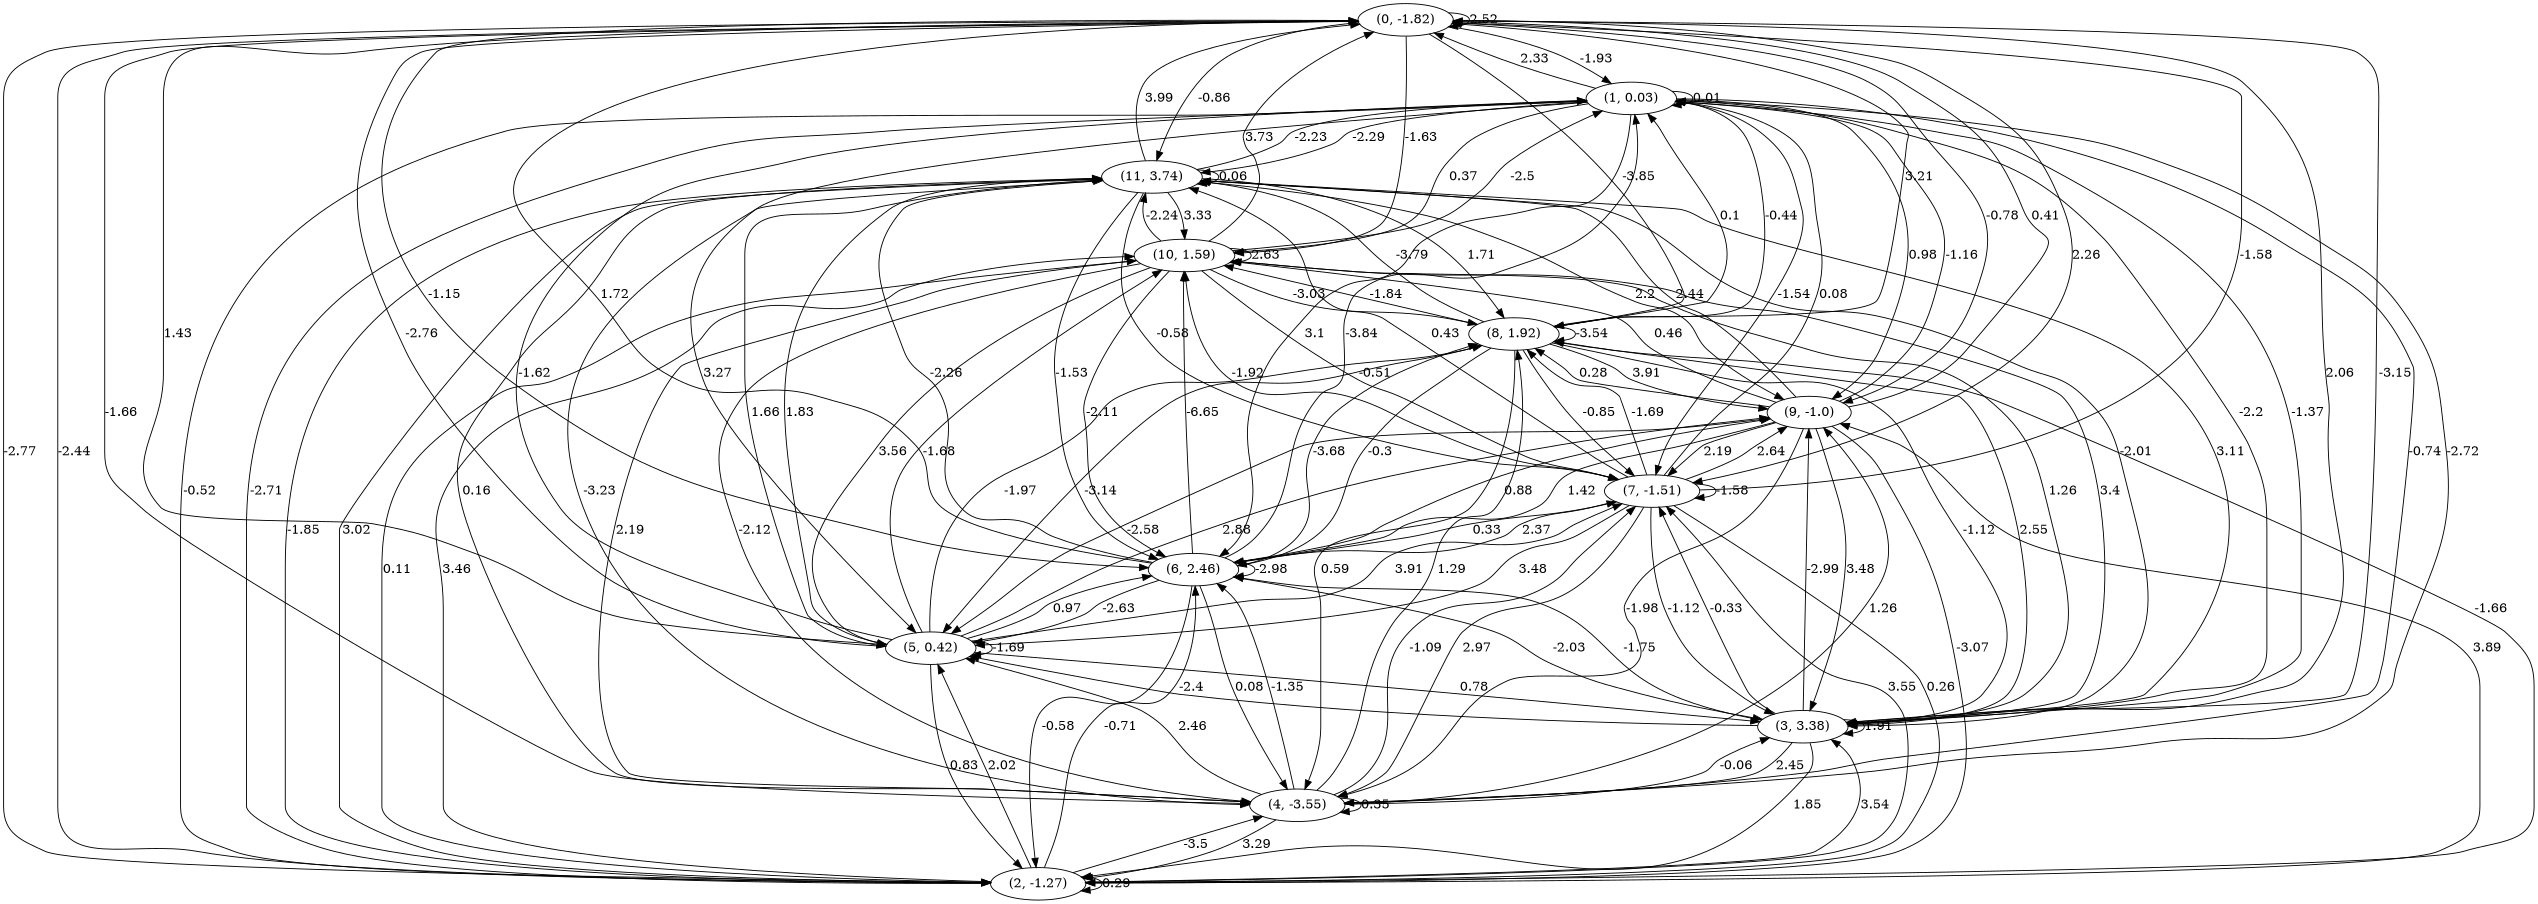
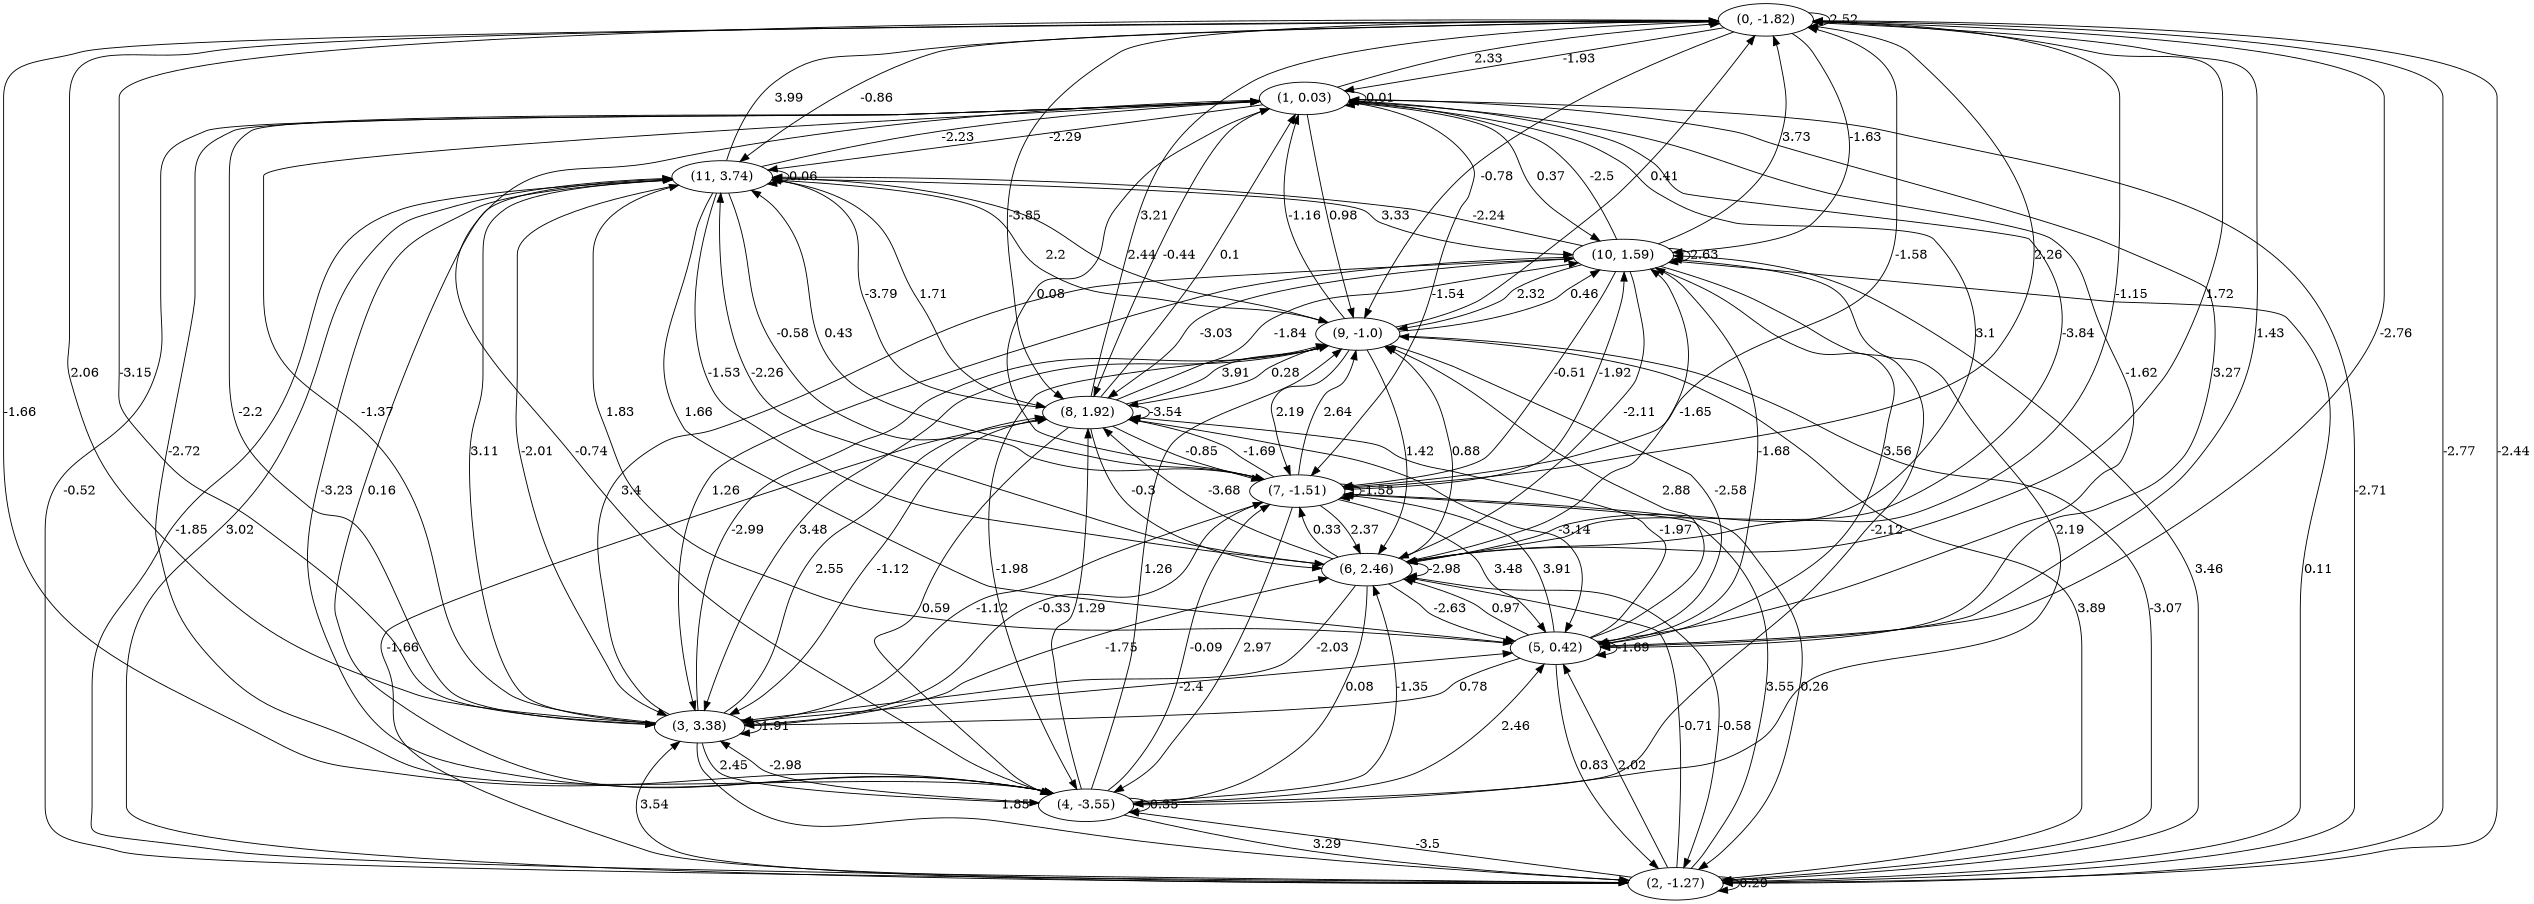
edge "(10, 1.59)" -> "(9, -1.0)": added, label "2.32"
edge "(6, 2.46)" -> "(10, 1.59)": label "-6.65" -> "-1.65"
edge "(4, -3.55)" -> "(7, -1.51)": label "-1.09" -> "-0.09"
edge "(4, -3.55)" -> "(3, 3.38)": label "-0.06" -> "-2.98"
